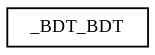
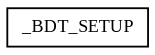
node "_BDT_BDT": label "_BDT_BDT" -> "_BDT_SETUP"
